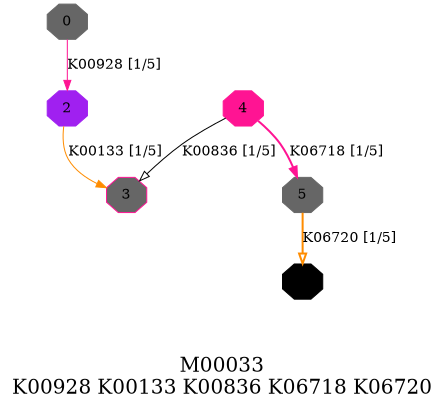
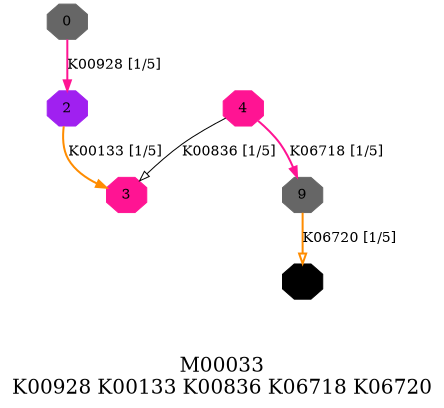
edge "0" -> "2": style solid -> bold
edge "2" -> "3": style solid -> bold
node "3": fillcolor gray40 -> deeppink
node "5": label "5" -> "9"
